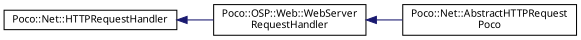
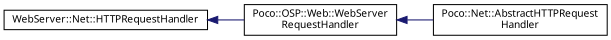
node "Poco::Net::HTTPRequestHandler": label "Poco::Net::HTTPRequestHandler" -> "WebServer::Net::HTTPRequestHandler"
node "Poco::Net::AbstractHTTPRequest Poco": label "Poco::Net::AbstractHTTPRequest Poco" -> "Poco::Net::AbstractHTTPRequest Handler"
